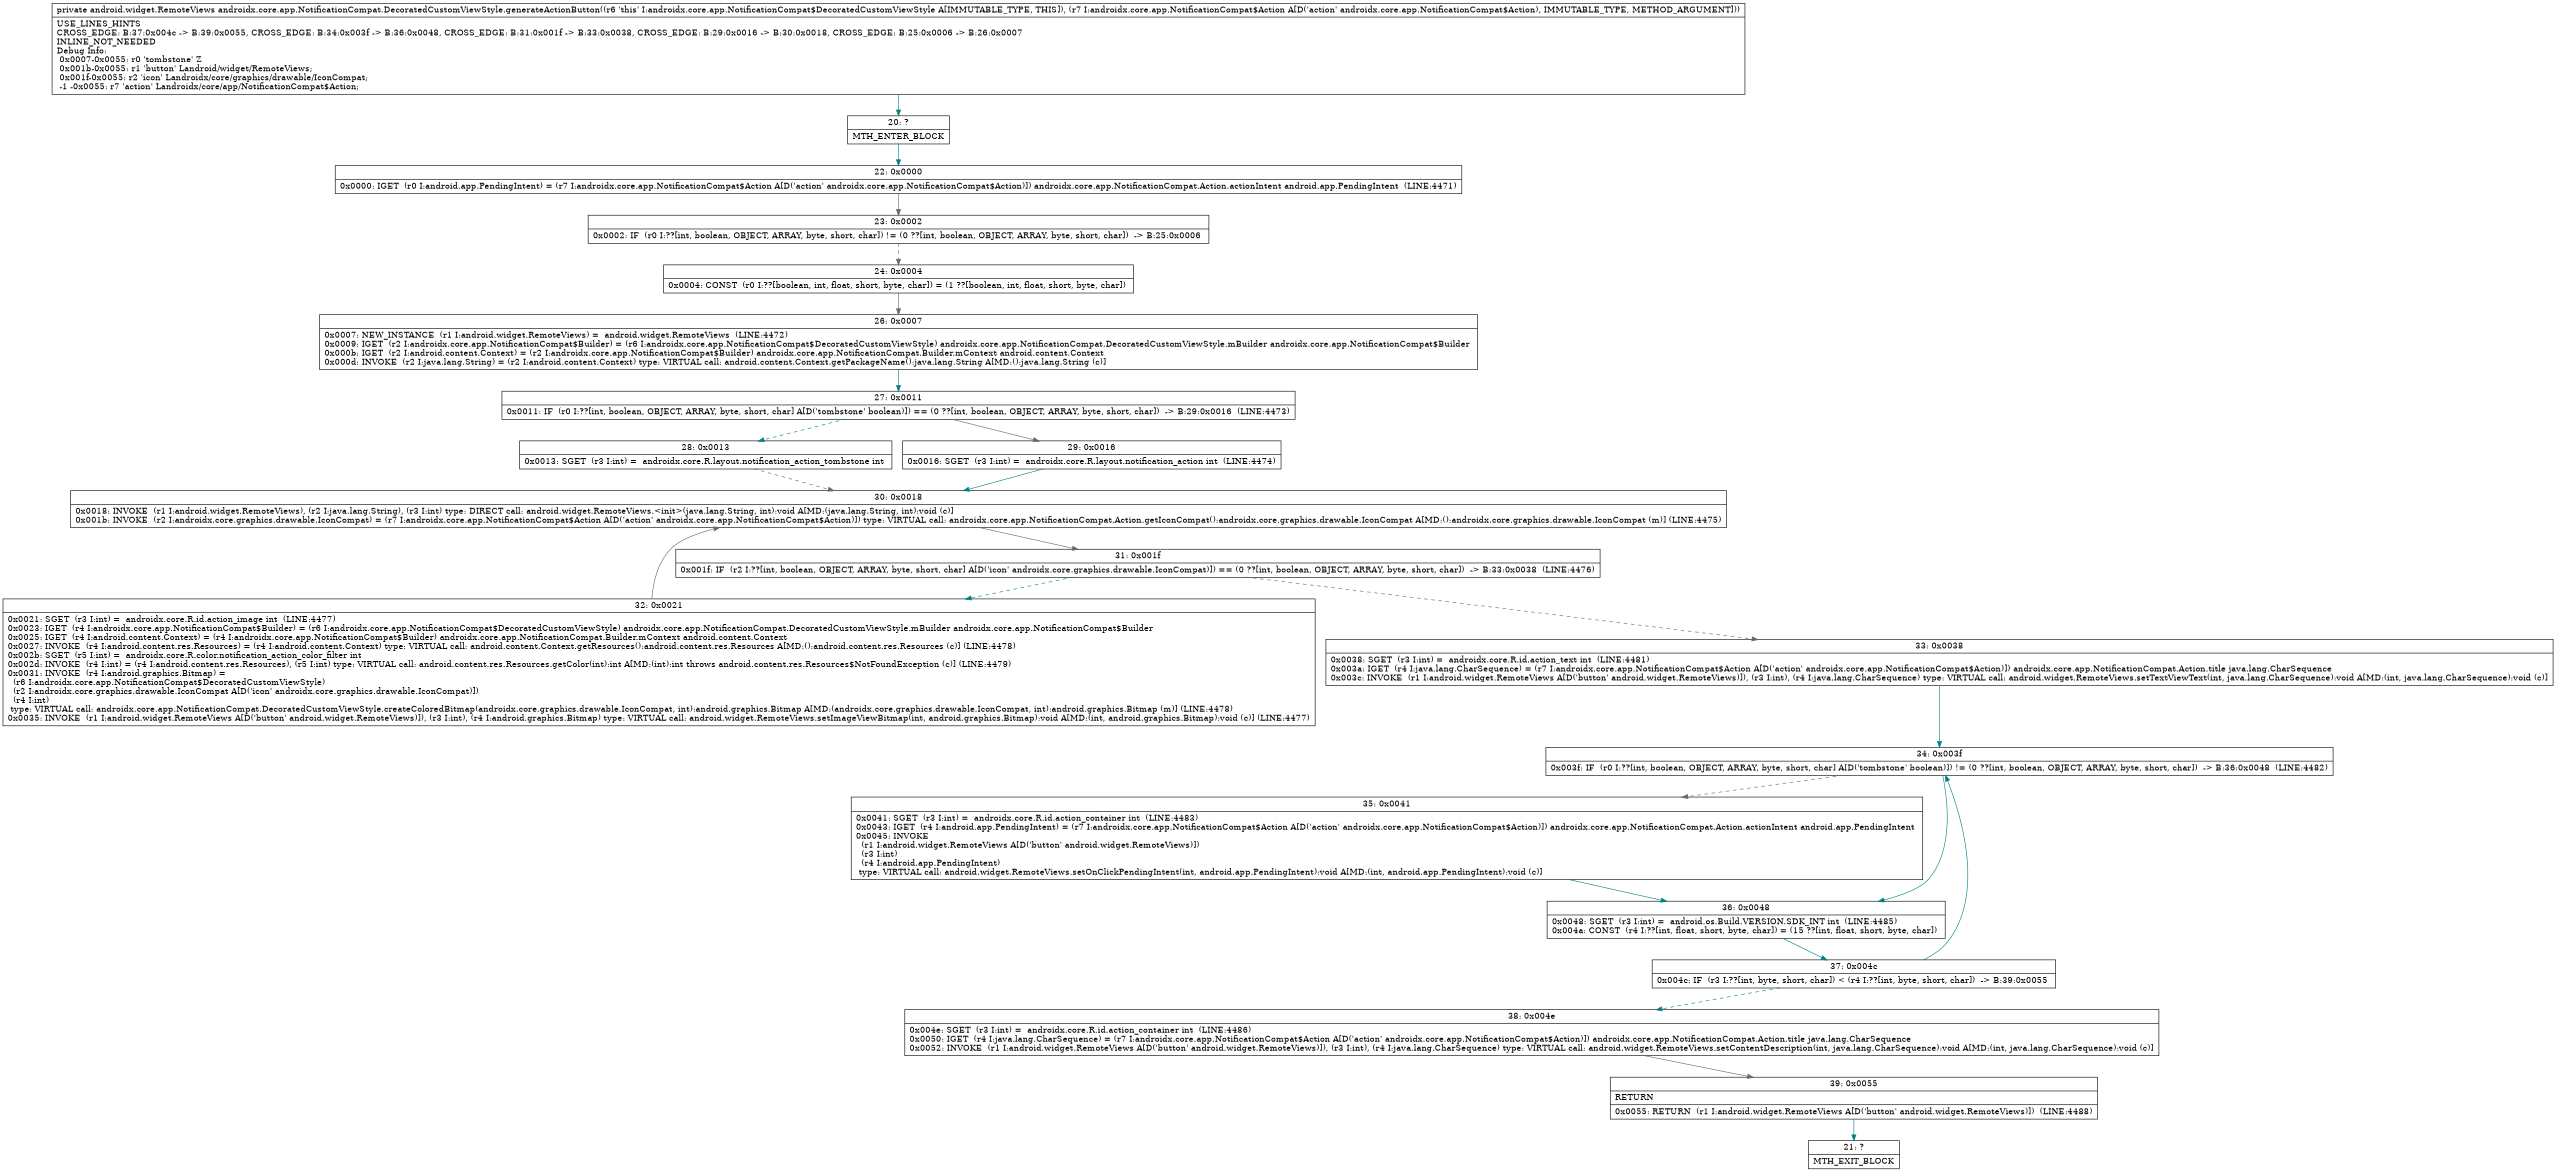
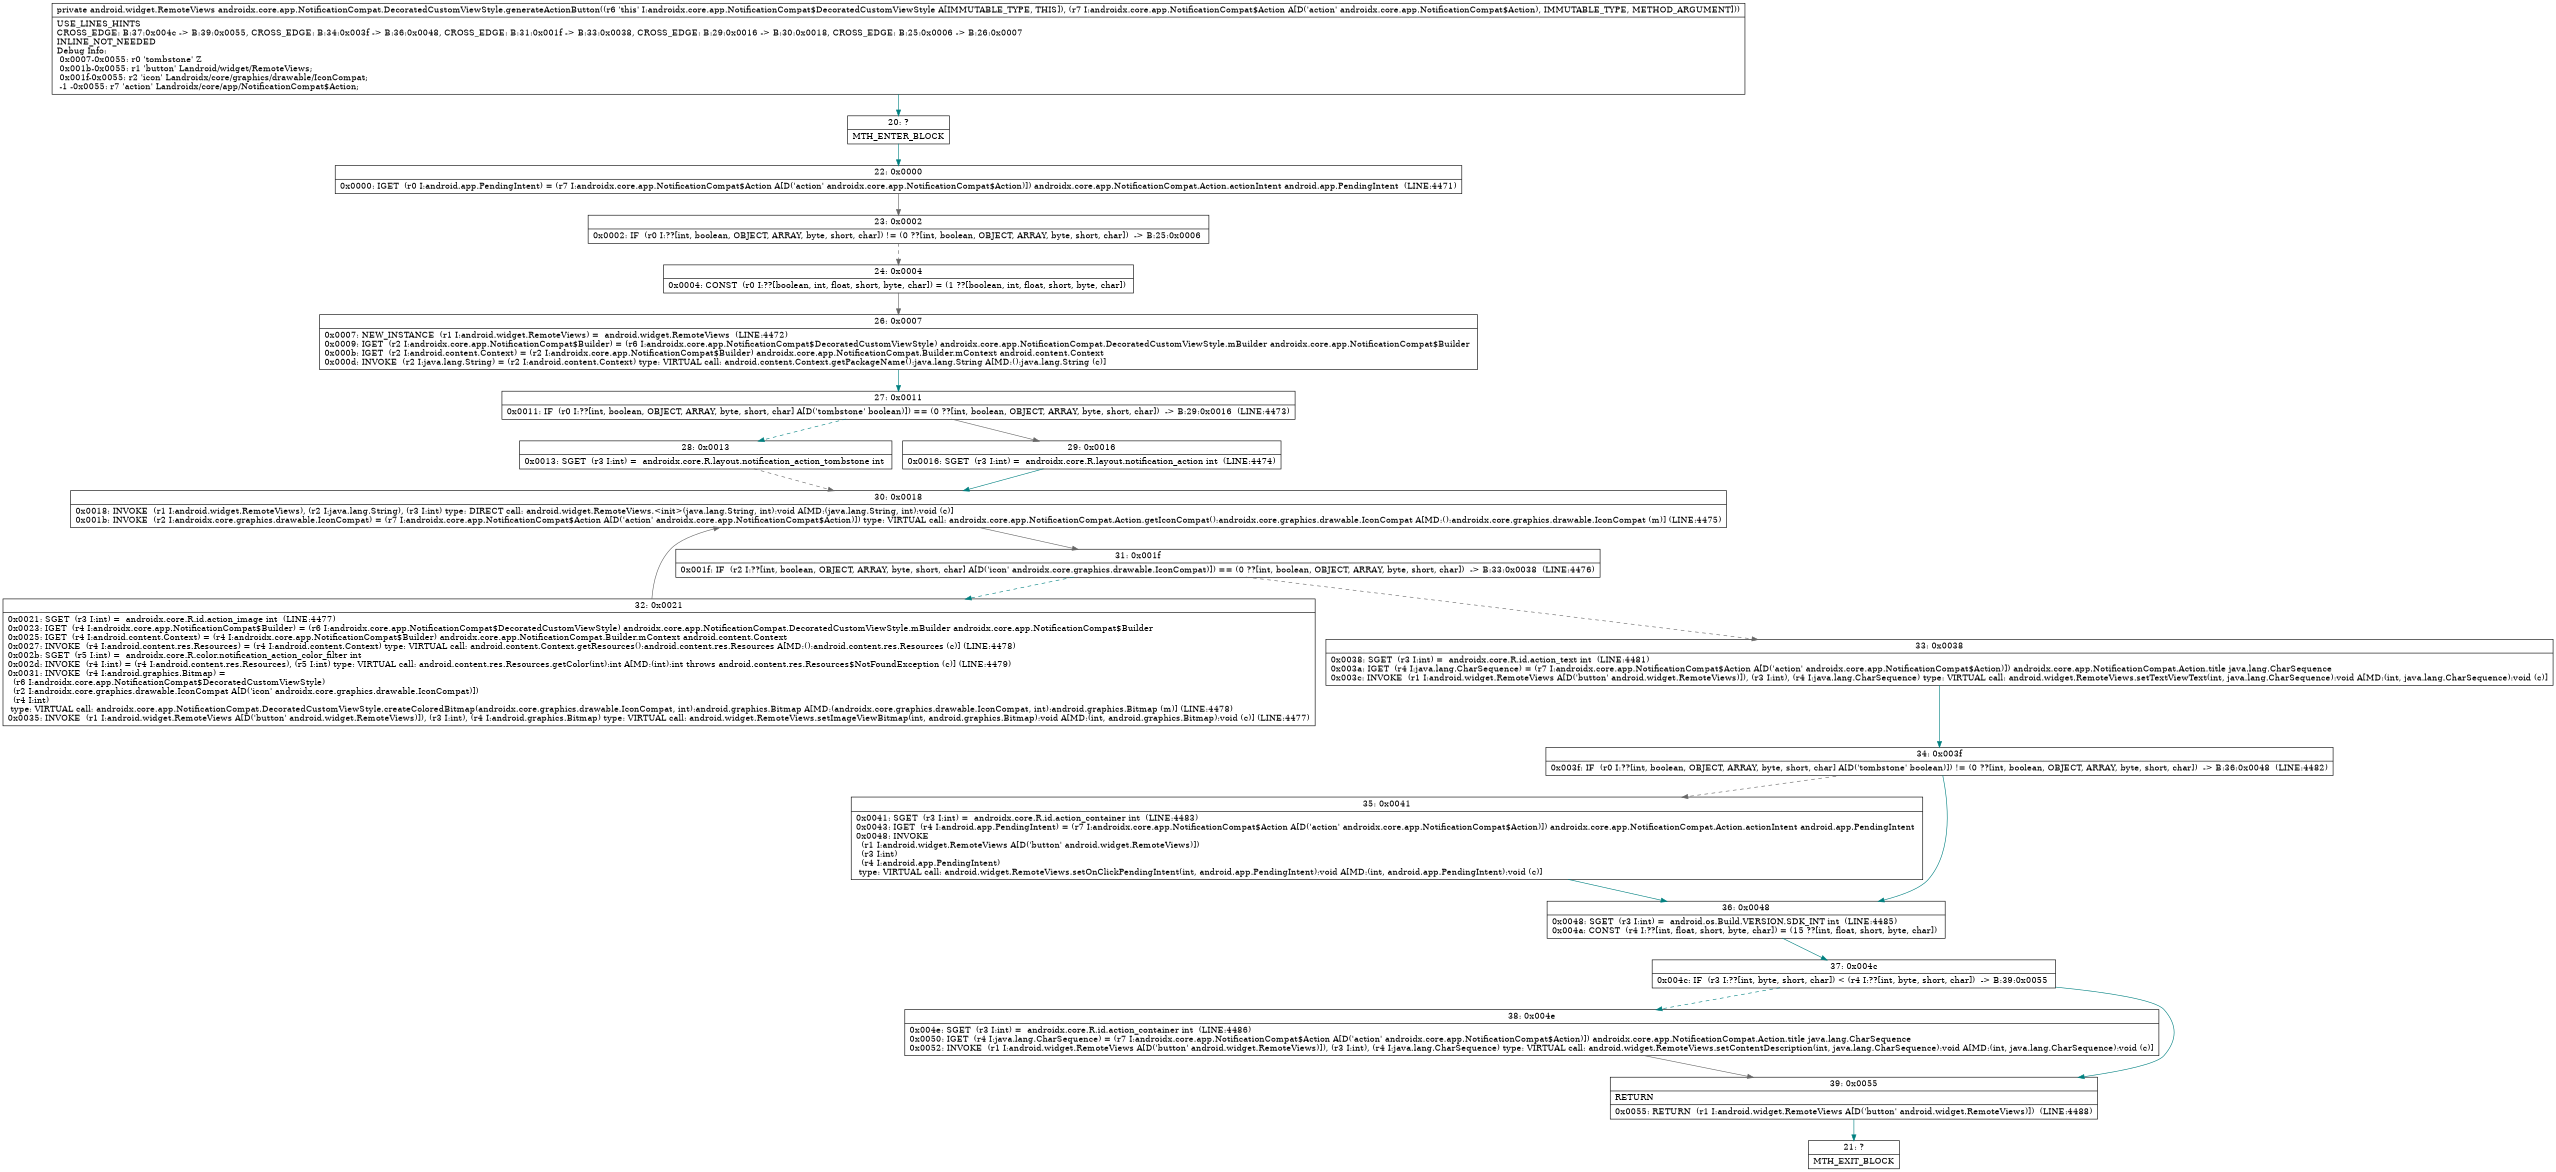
node "35: 0x0041": text "0x0045: INVOKE" -> "0x0048: INVOKE"
edge "37: 0x004c" -> "34: 0x003f": now "37: 0x004c" -> "39: 0x0055"
